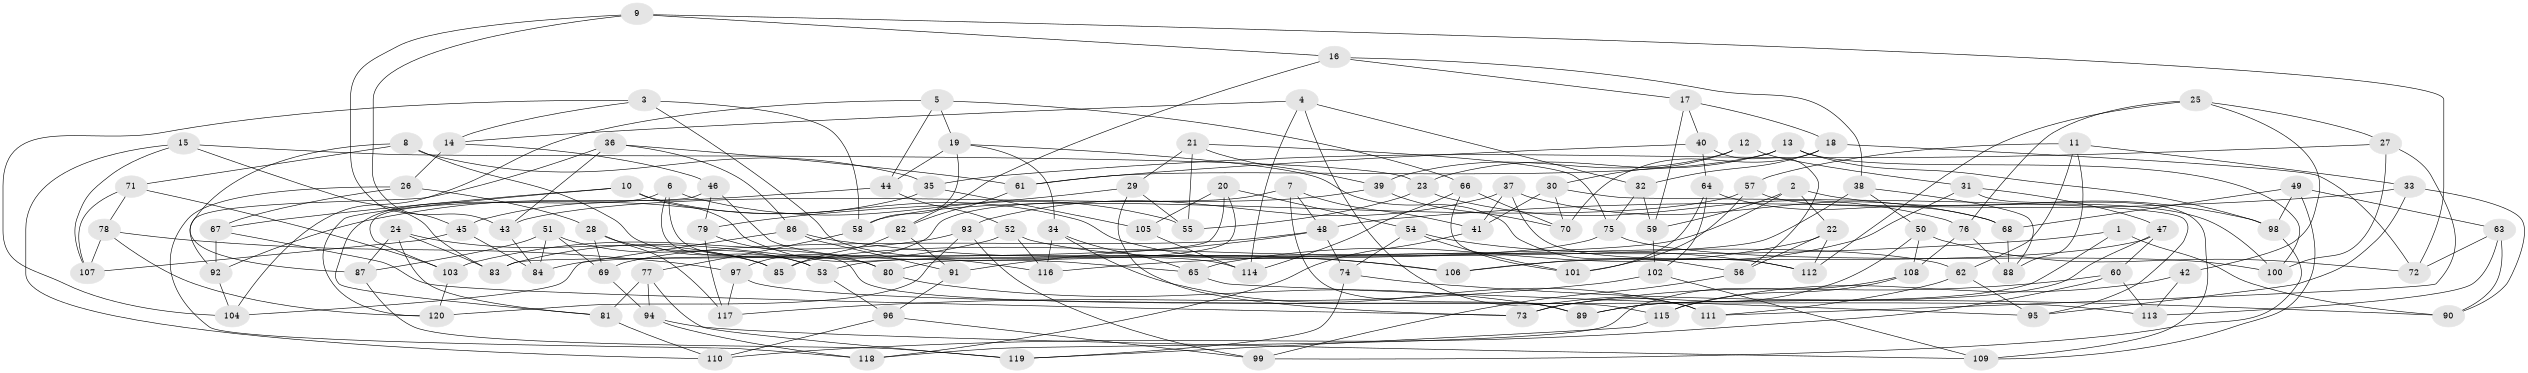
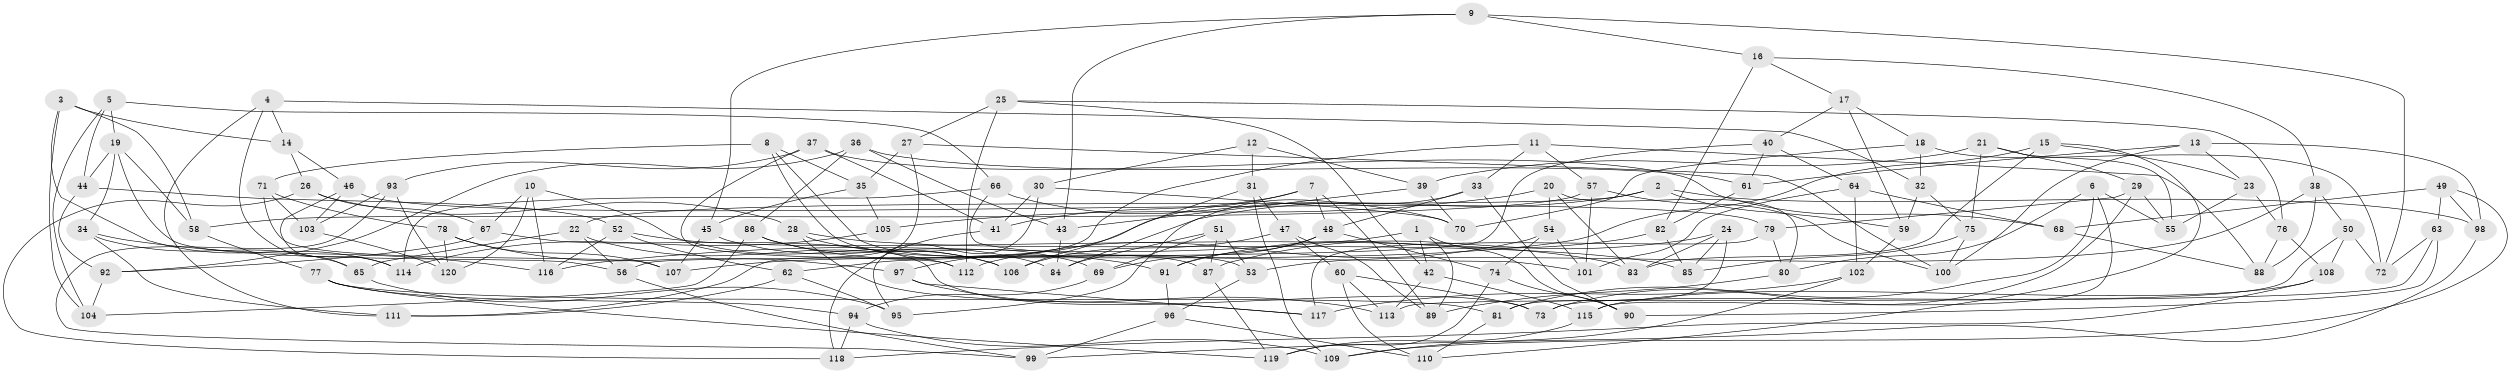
edge "1" -- "42": added
